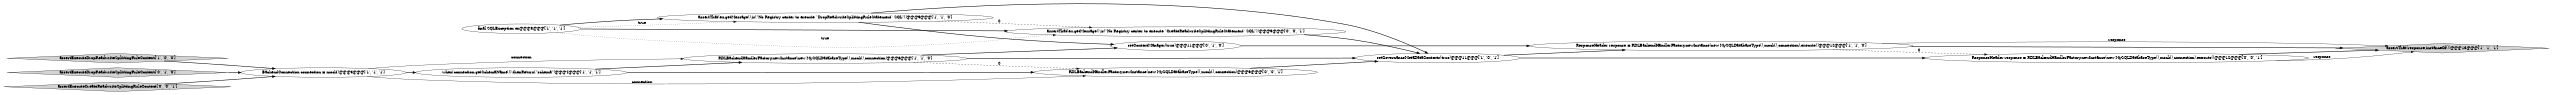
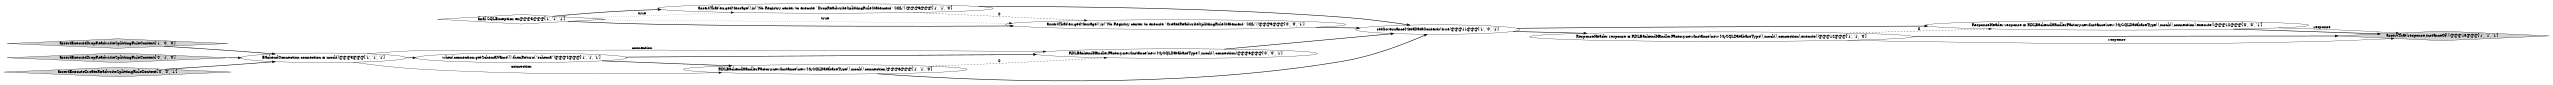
node "final SQLException ex@@@8@@@['1', '1', '1']": shape ellipse -> diamond
node "setContextManager(true)@@@11@@@['0', '1', '0']": removed
